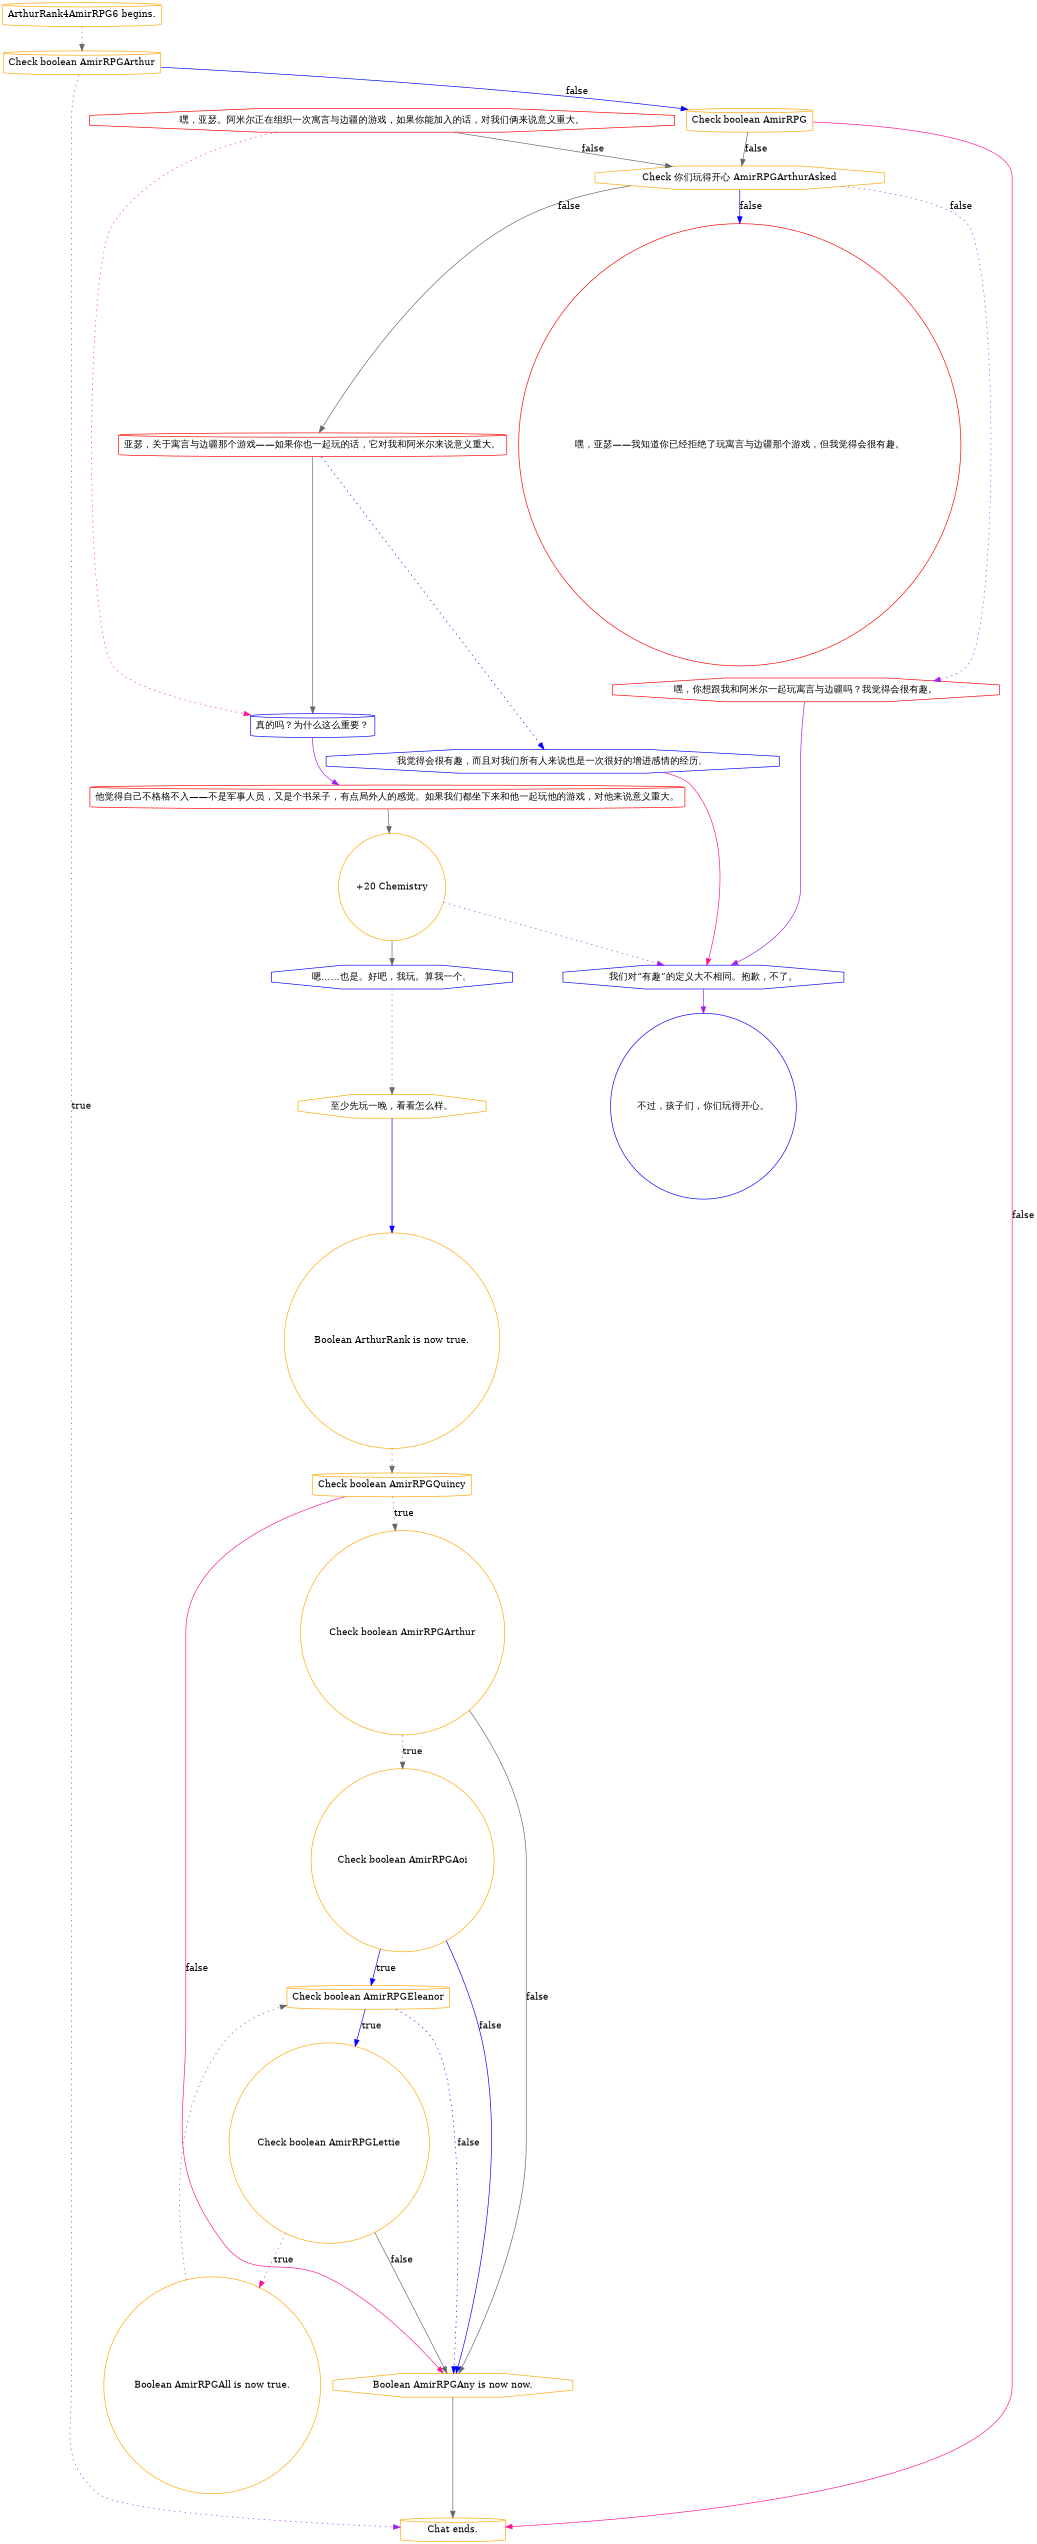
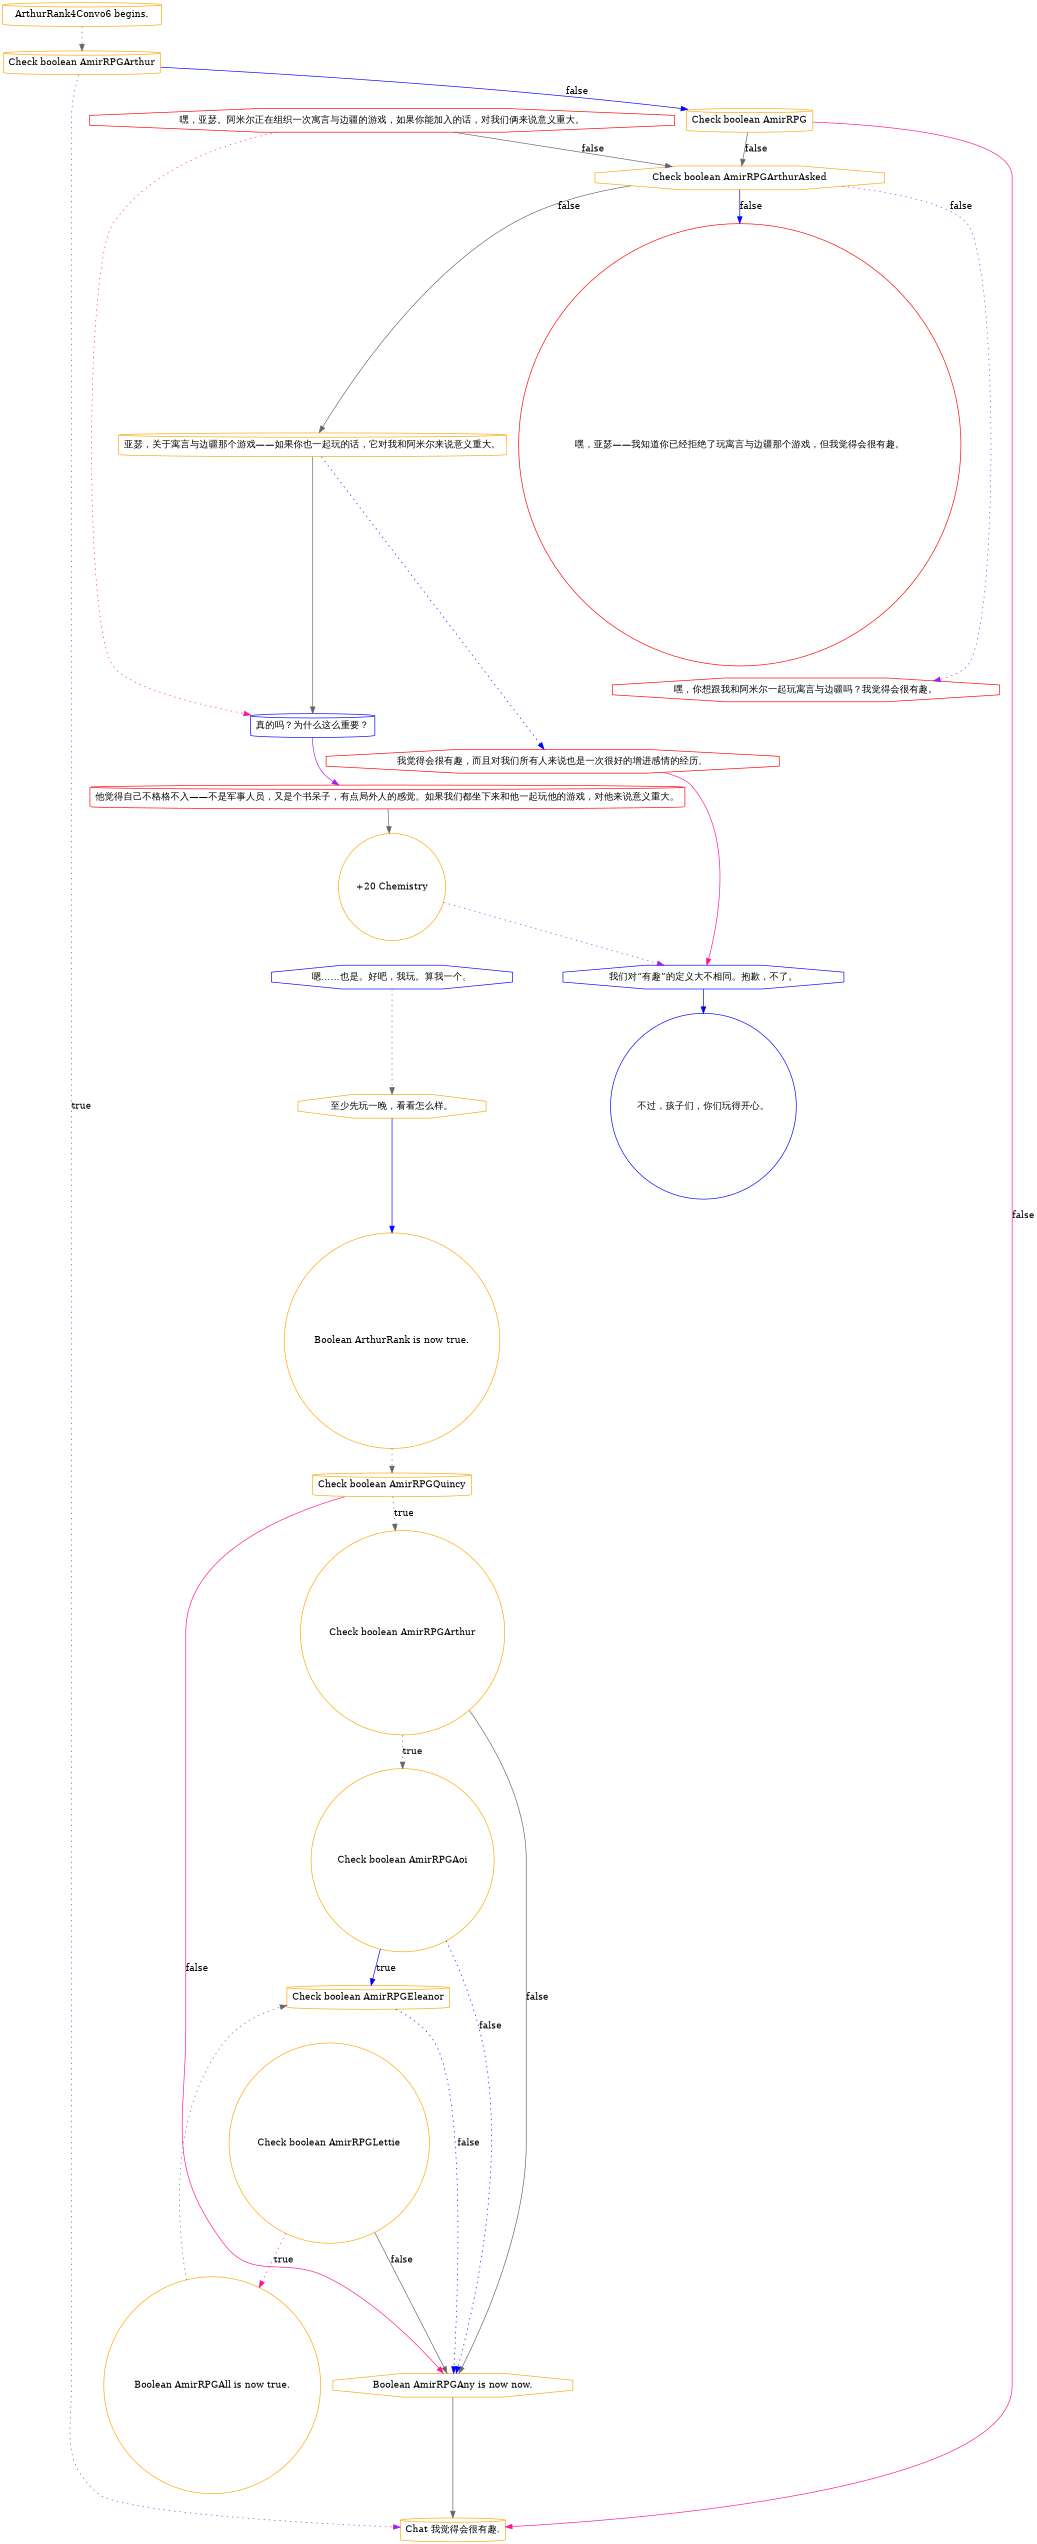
node "ArthurRank4AmirRPG6 begins.": label "ArthurRank4AmirRPG6 begins." -> "ArthurRank4Convo6 begins."
node "Check 你们玩得开心 AmirRPGArthurAsked": label "Check 你们玩得开心 AmirRPGArthurAsked" -> "Check boolean AmirRPGArthurAsked"
node "亚瑟，关于寓言与边疆那个游戏——如果你也一起玩的话，它对我和阿米尔来说意义重大。": color red -> orange
node "我觉得会很有趣，而且对我们所有人来说也是一次很好的增进感情的经历。": color blue -> red
edge "嘿，你想跟我和阿米尔一起玩寓言与边疆吗？我觉得会很有趣。" -> "我们对“有趣”的定义大不相同。抱歉，不了。": removed
edge "+20 Chemistry" -> "嗯……也是。好吧，我玩。算我一个。": removed
edge "我们对“有趣”的定义大不相同。抱歉，不了。" -> "不过，孩子们，你们玩得开心。": color purple -> blue
edge "Check boolean AmirRPGEleanor" -> "Check boolean AmirRPGLettie": removed, label "true"
edge "Check boolean AmirRPGAoi" -> "Boolean AmirRPGAny is now now.": style solid -> dotted
node "Chat ends.": label "Chat ends." -> "Chat 我觉得会很有趣."
